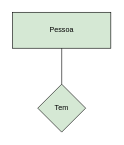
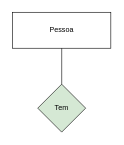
node "Pessoa": fillcolor #d5e8d4 -> #ffffff
